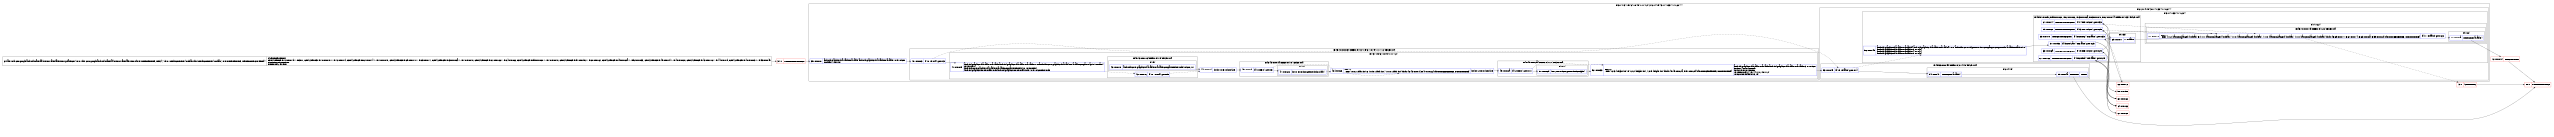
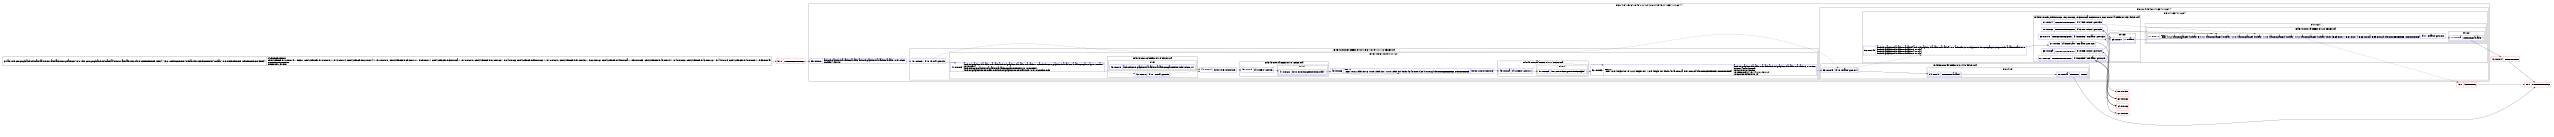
node "66: 0x0072": removed
